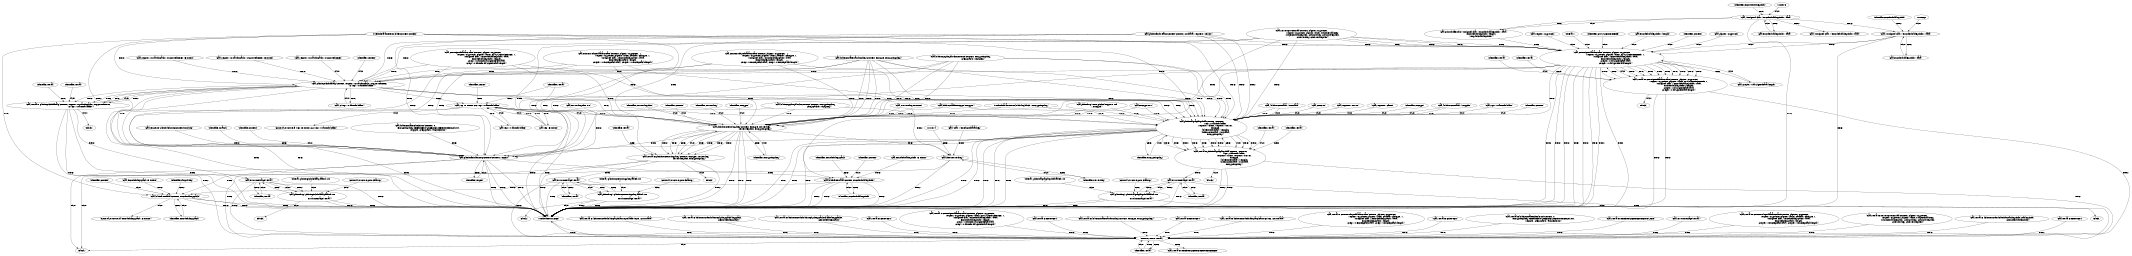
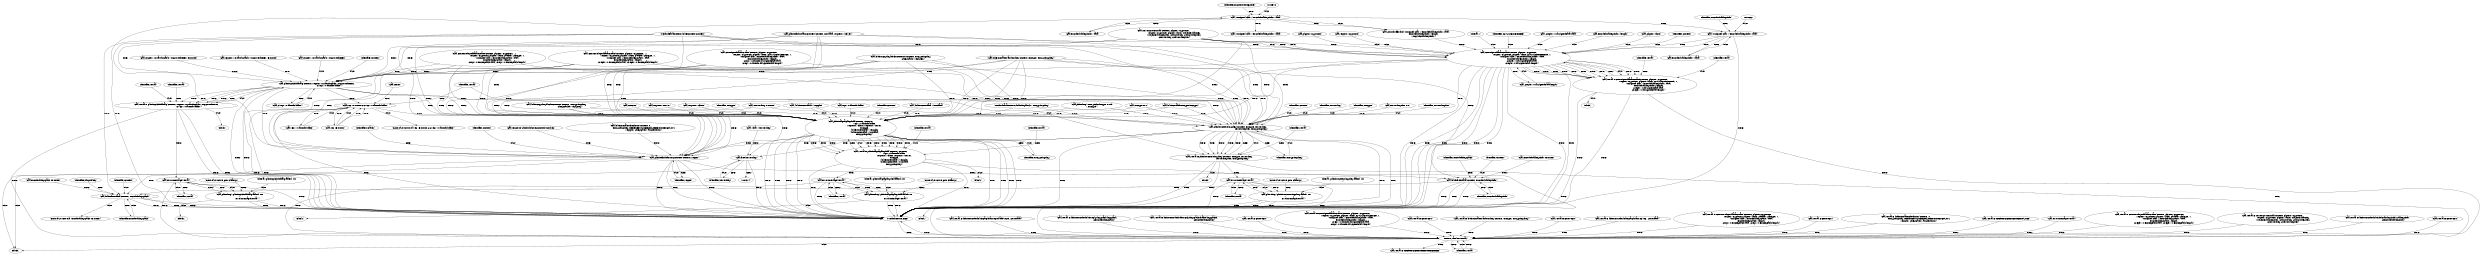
node "(Call,&rep9->u.dhSignedData.data)": added
node "(Call,plgctx->idctx)": added
node "(Identifier,secret)": label "(Identifier,secret)" -> "(Call,secret)"
node "(Call,(char *)envelopeddata_key)": label "(Call,(char *)envelopeddata_key)" -> "(Call,(char *)server_key)"
edge "1001374" -> "(Call,free(server_key))": reversed
node "(Return,return retval;)": label "(Return,return retval;)" -> "(Return,random retval;)"
